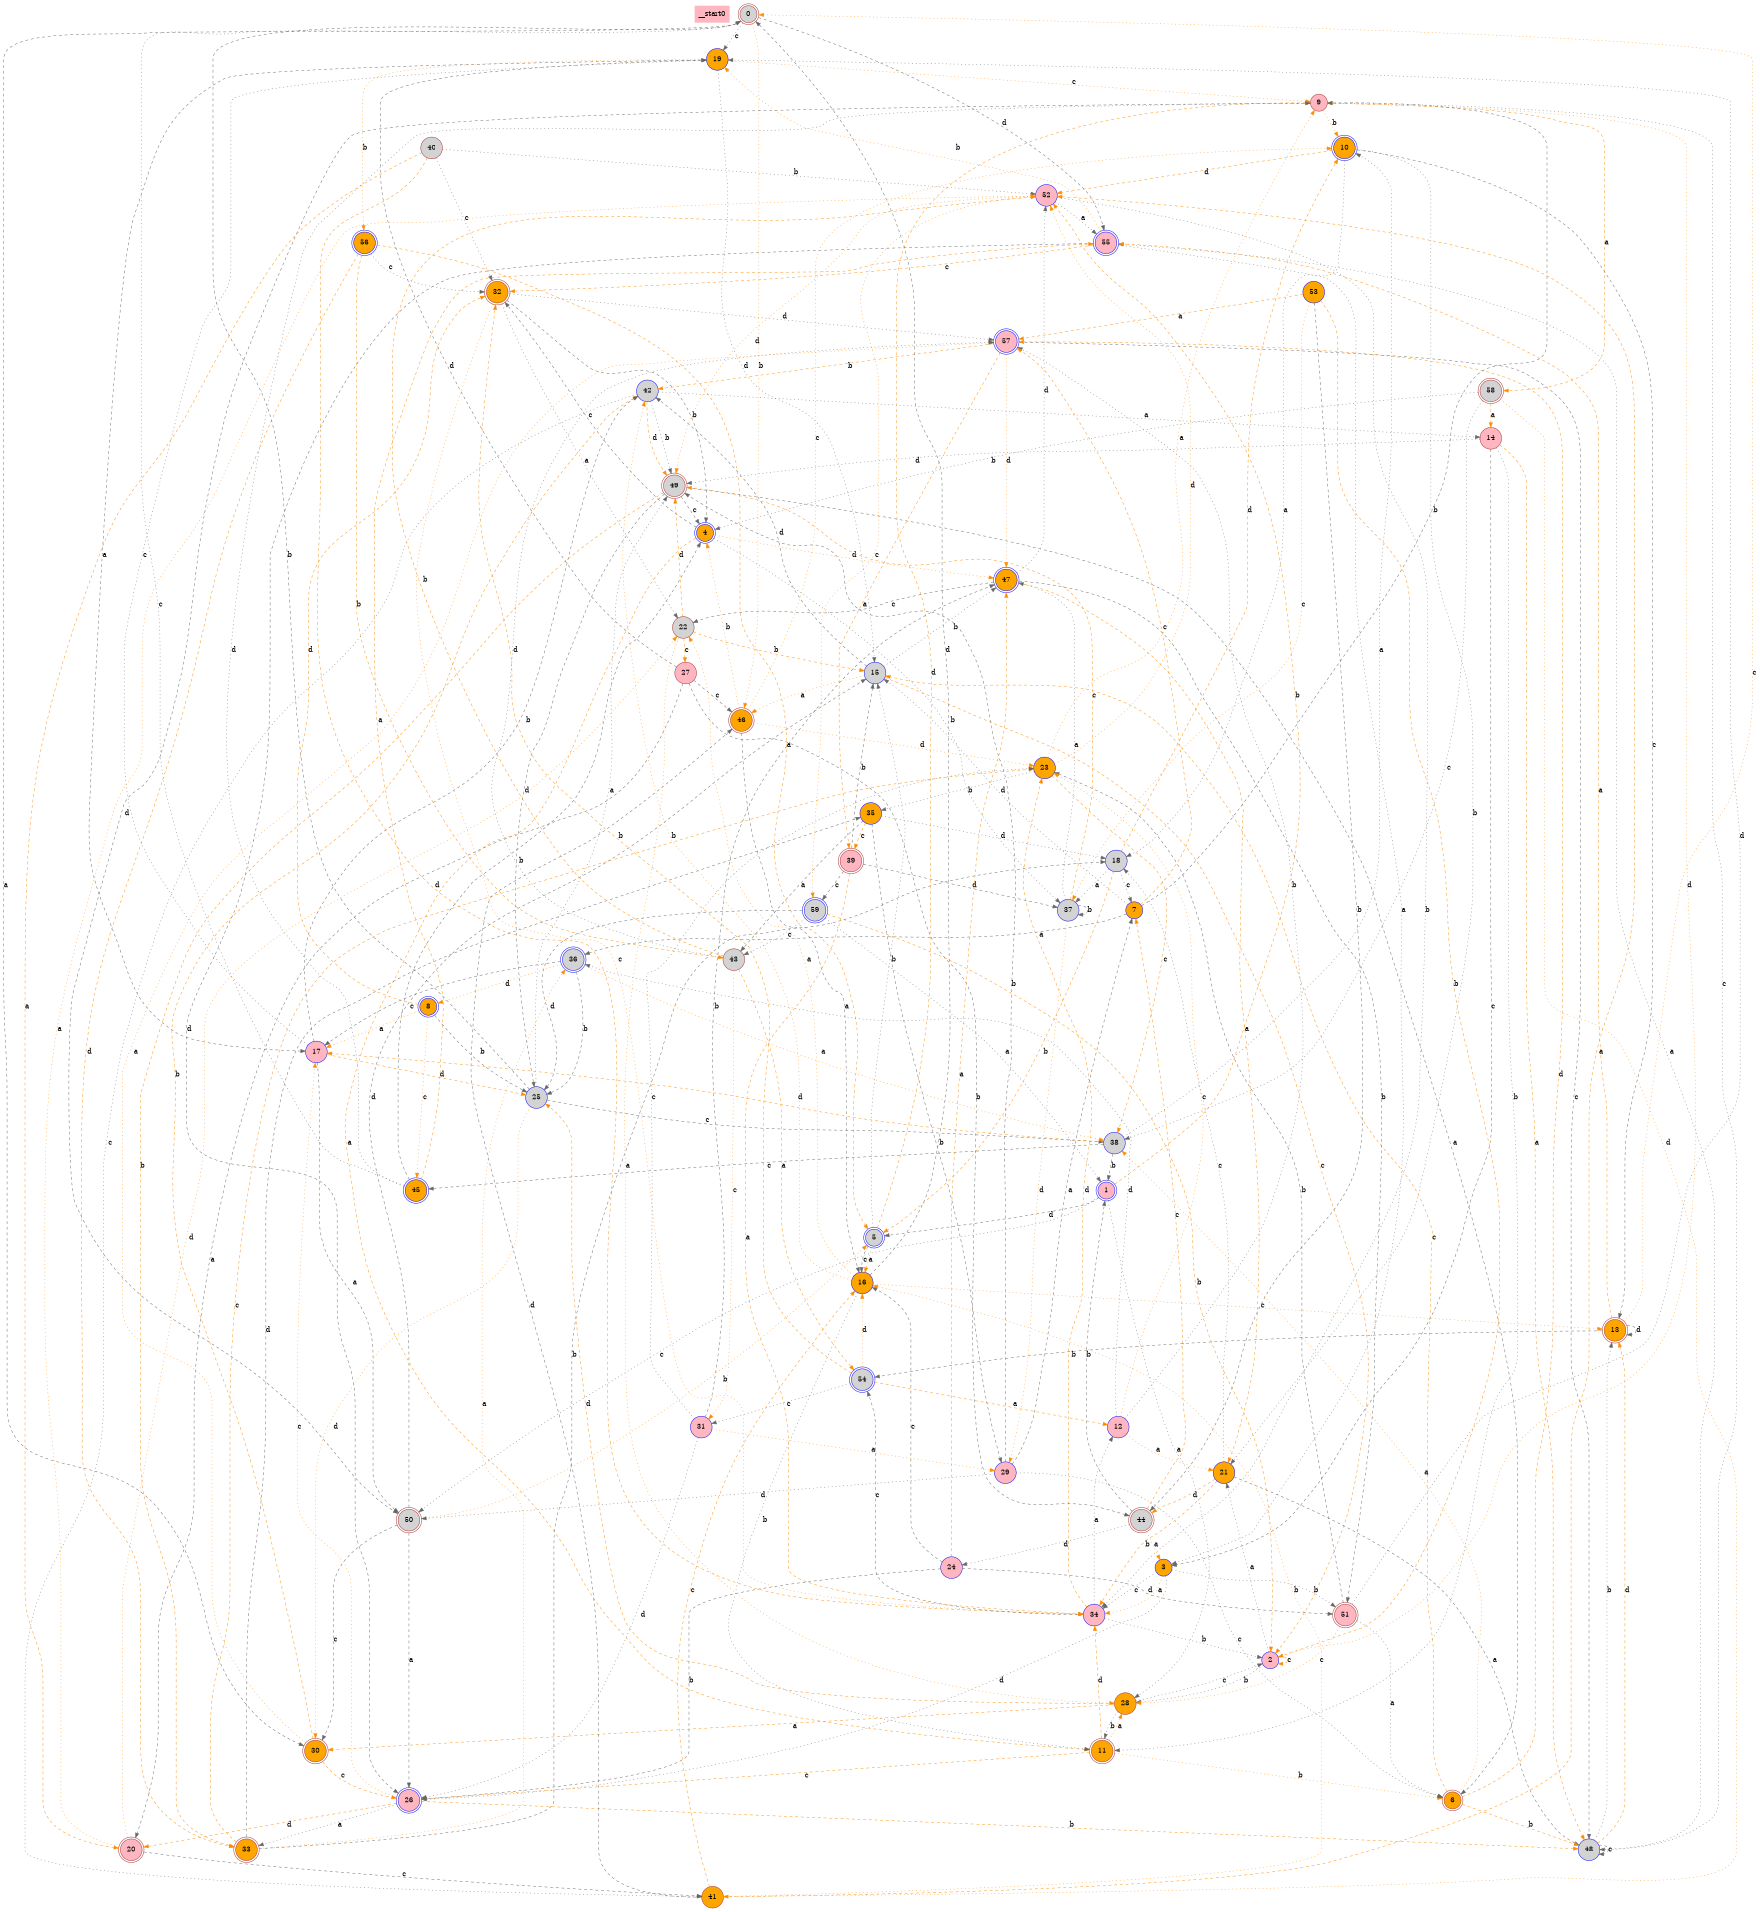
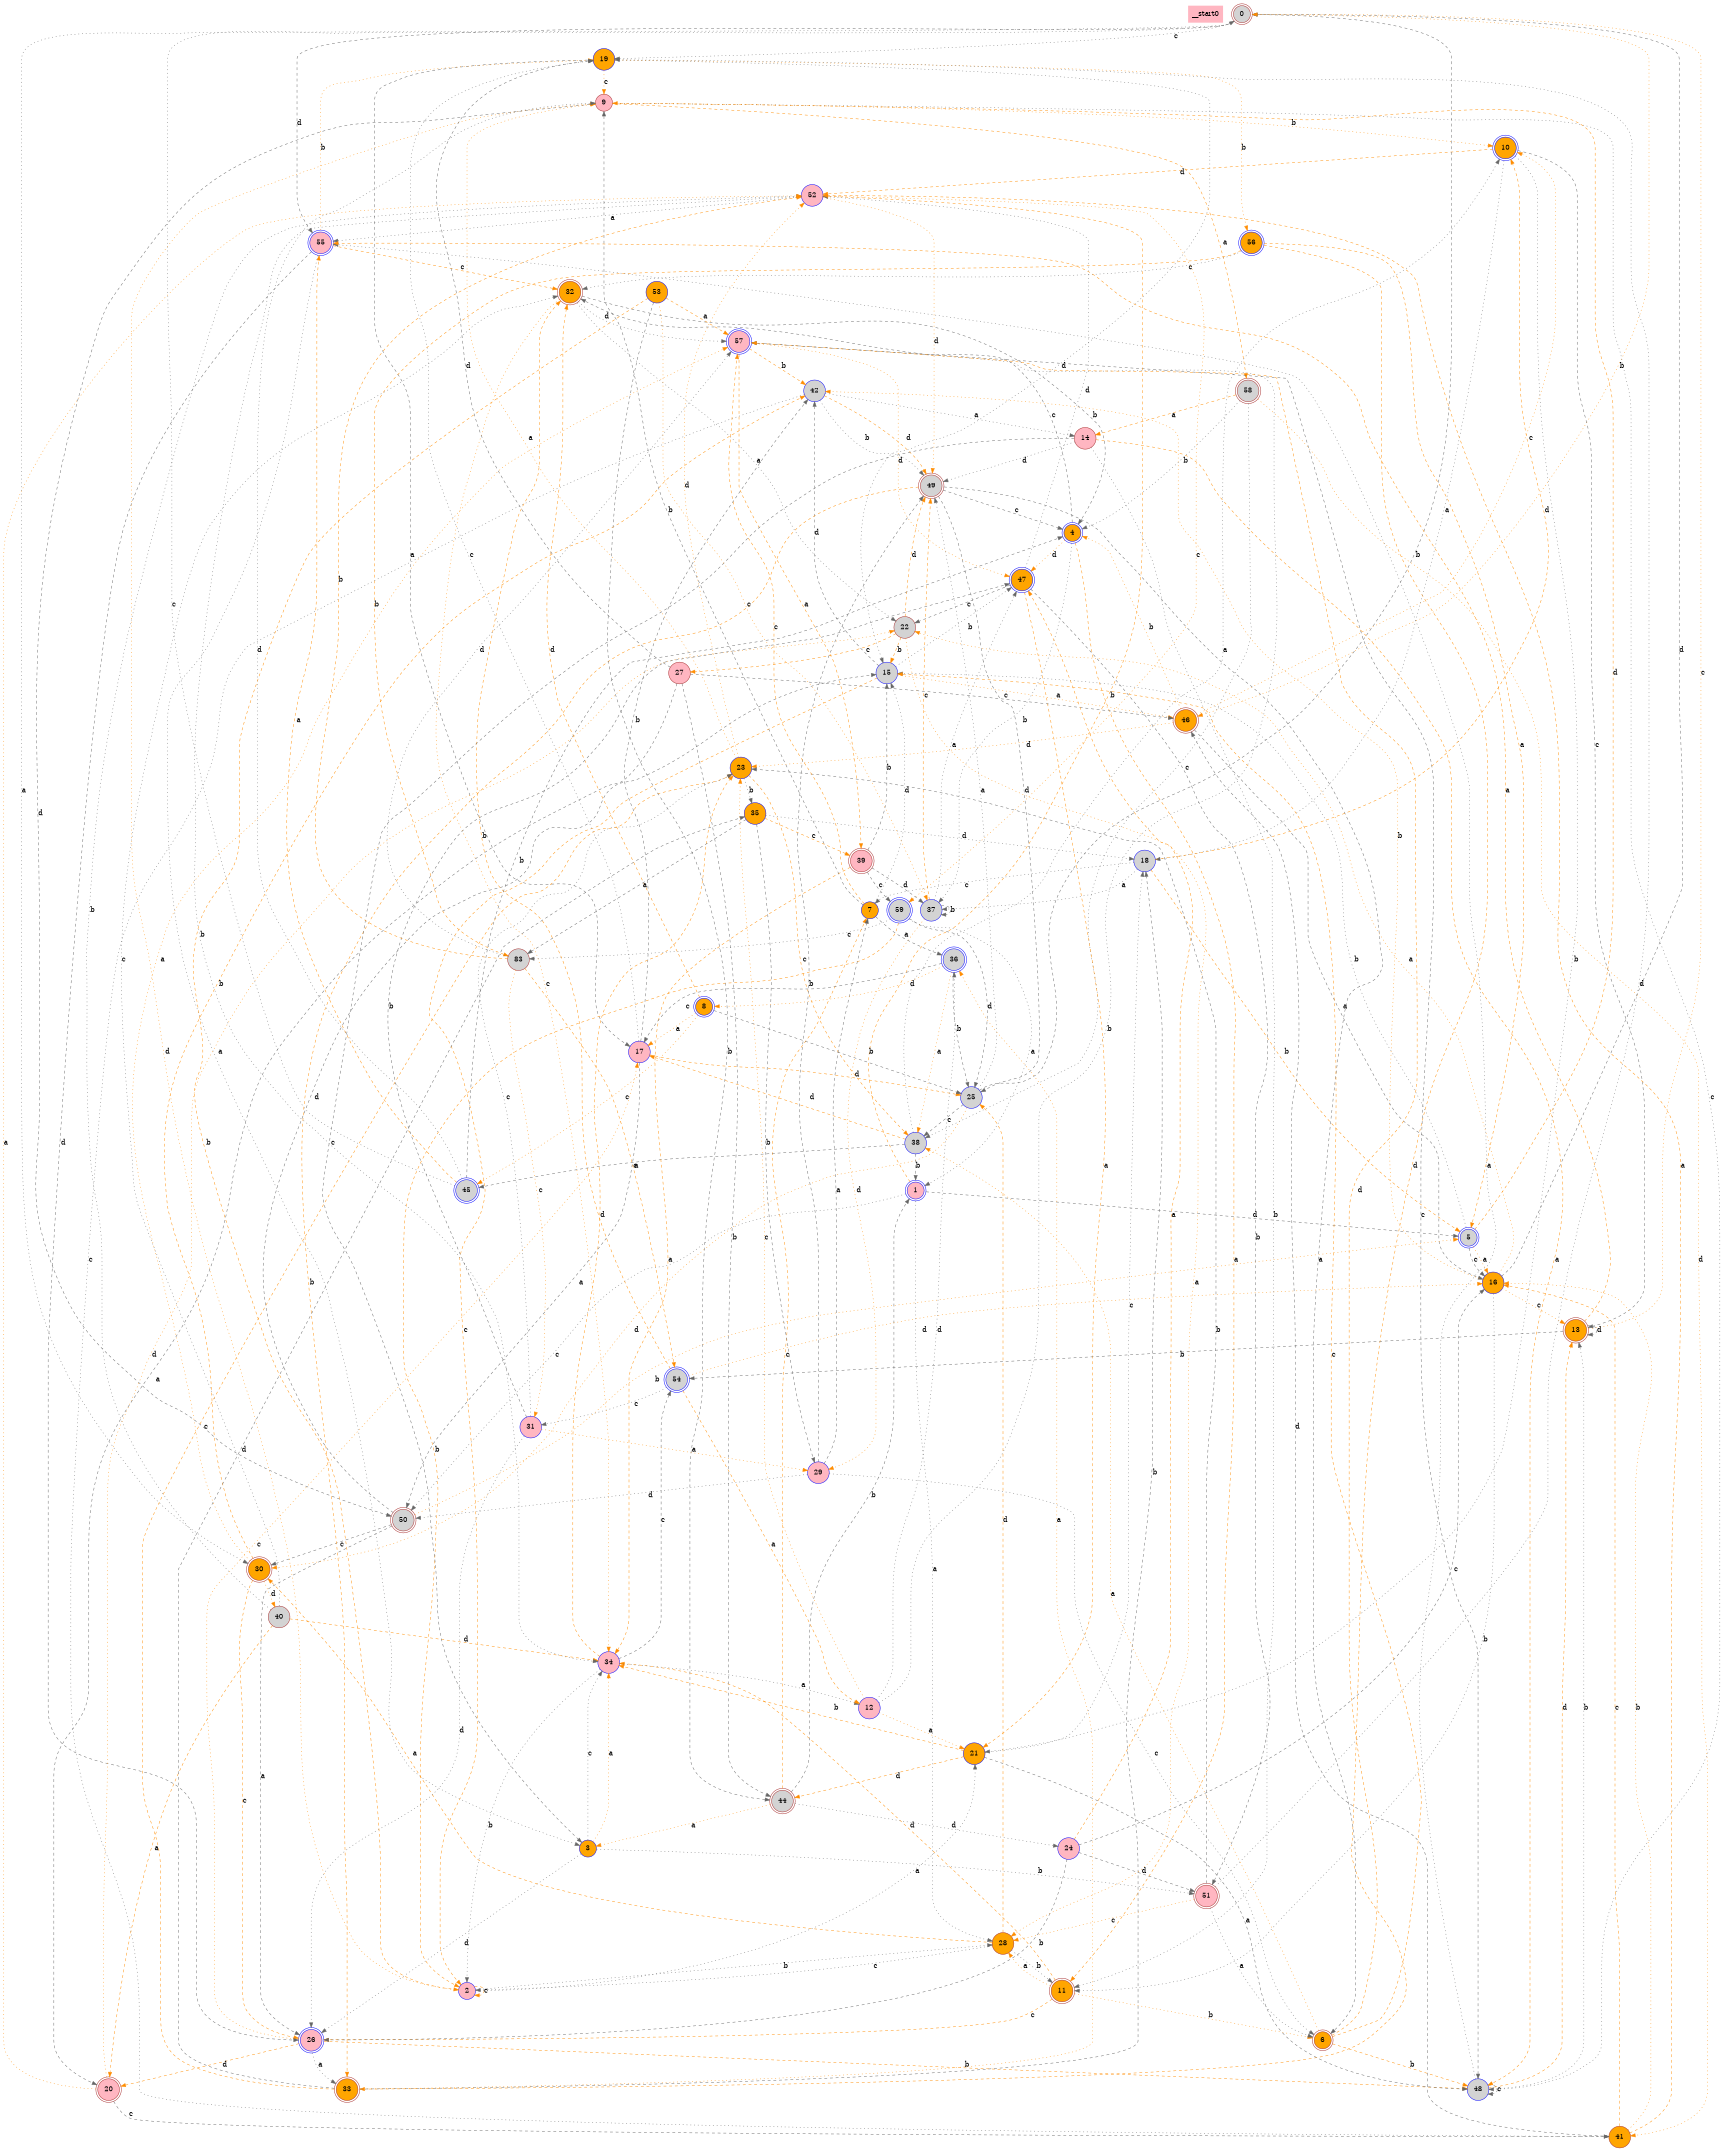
edge "0" -> "30": style dashed -> dotted
node "43": label "43" -> "83"
node "45": fillcolor orange -> lightgrey
edge "30" -> "40": added, label "d"
